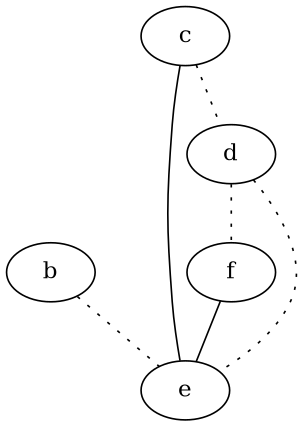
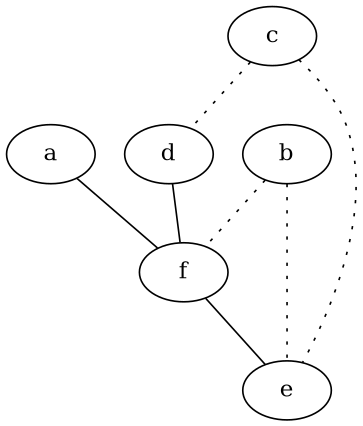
node "a": added
edge "c" -- "e": style solid -> dotted
edge "d" -- "f": style dotted -> solid
edge "b" -- "f": added
edge "d" -- "e": removed
